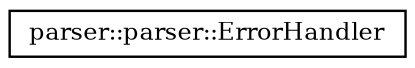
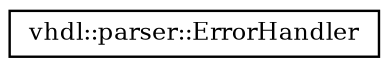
node "parser::parser::ErrorHandler": label "parser::parser::ErrorHandler" -> "vhdl::parser::ErrorHandler"
